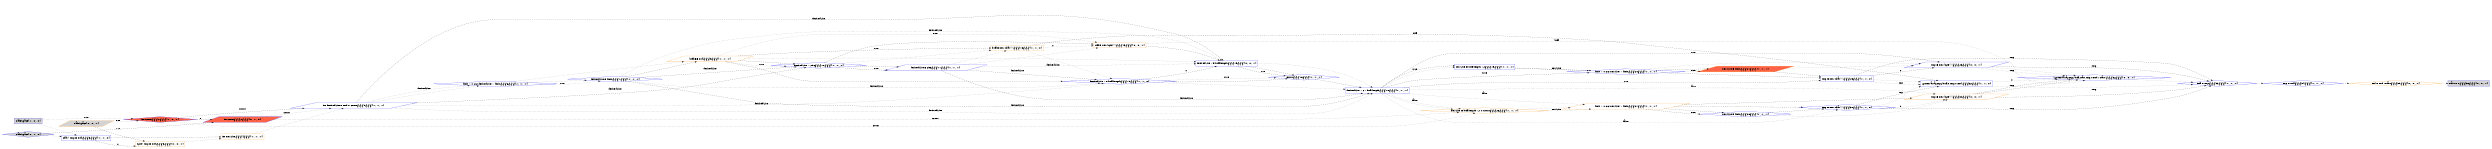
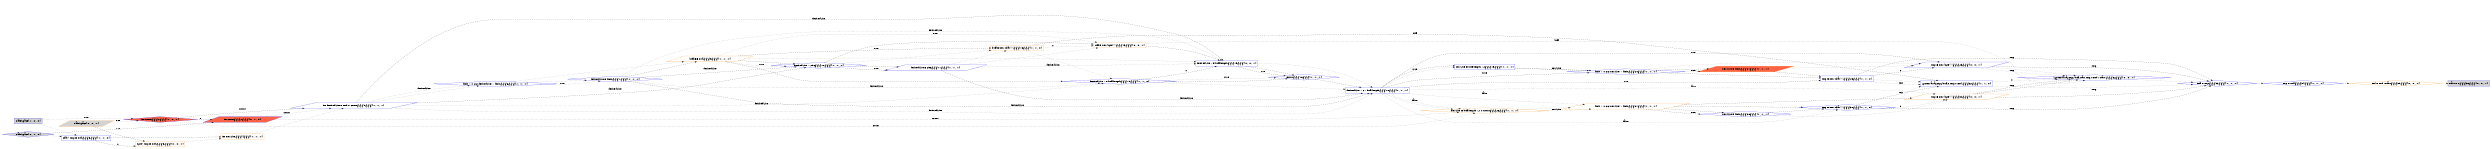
edge "desiredSize = 256@@@11@@@['1', '1', '1']" -> "desiredSize <= buff.length@@@15@@@['1', '1', '0']": removed, label "desiredSize"
